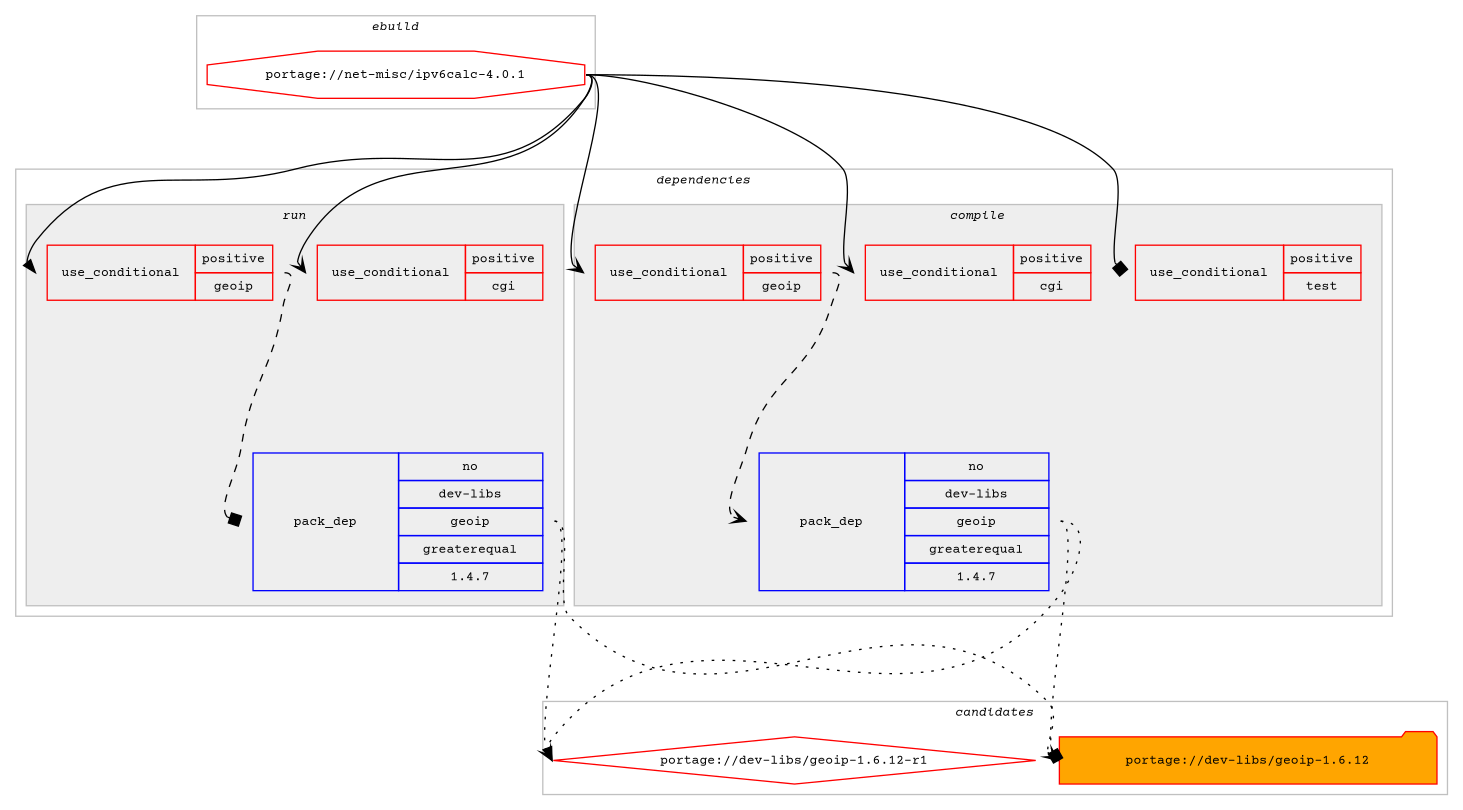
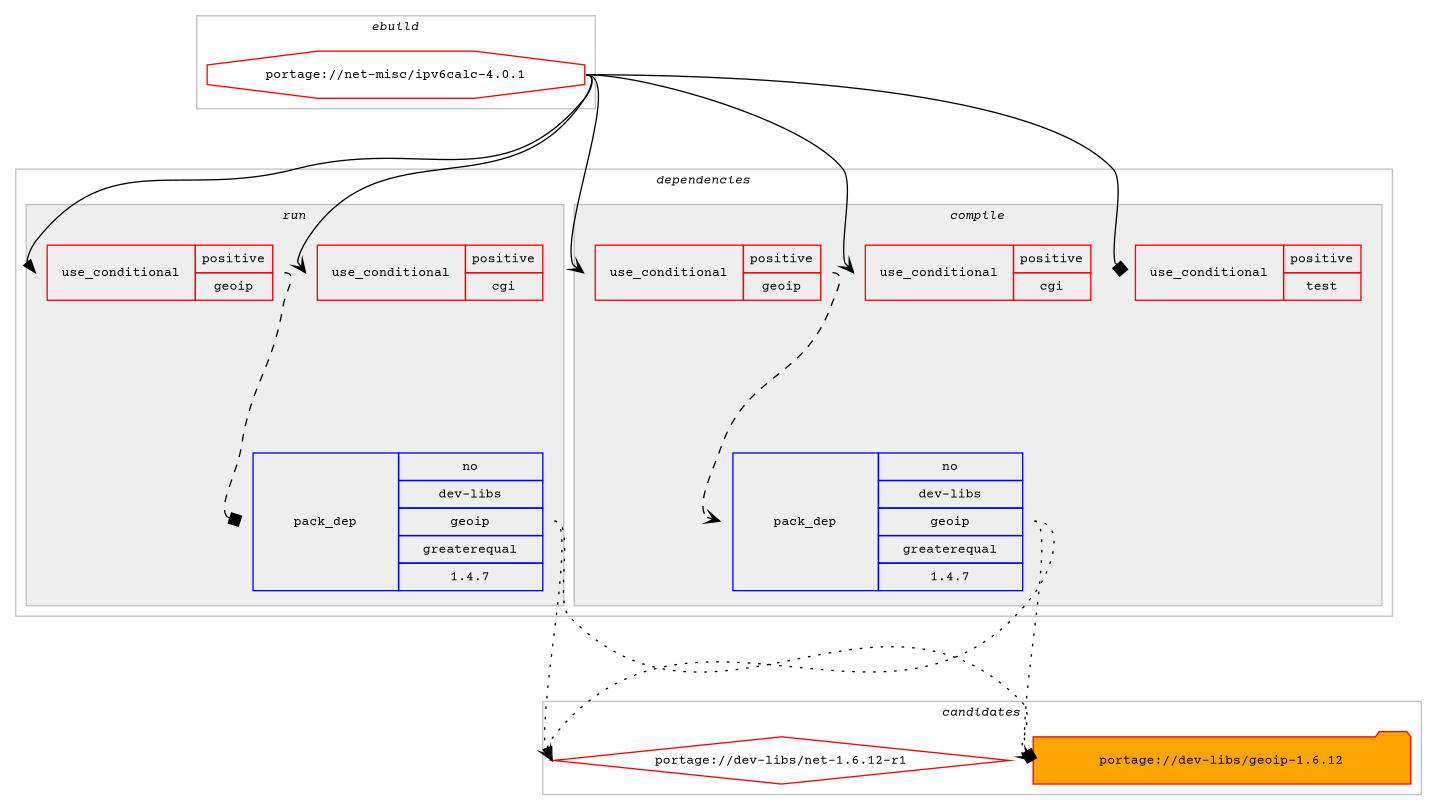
node "portage://dev-libs/geoip-1.6.12-r1": label "portage://dev-libs/geoip-1.6.12-r1" -> "portage://dev-libs/net-1.6.12-r1"
